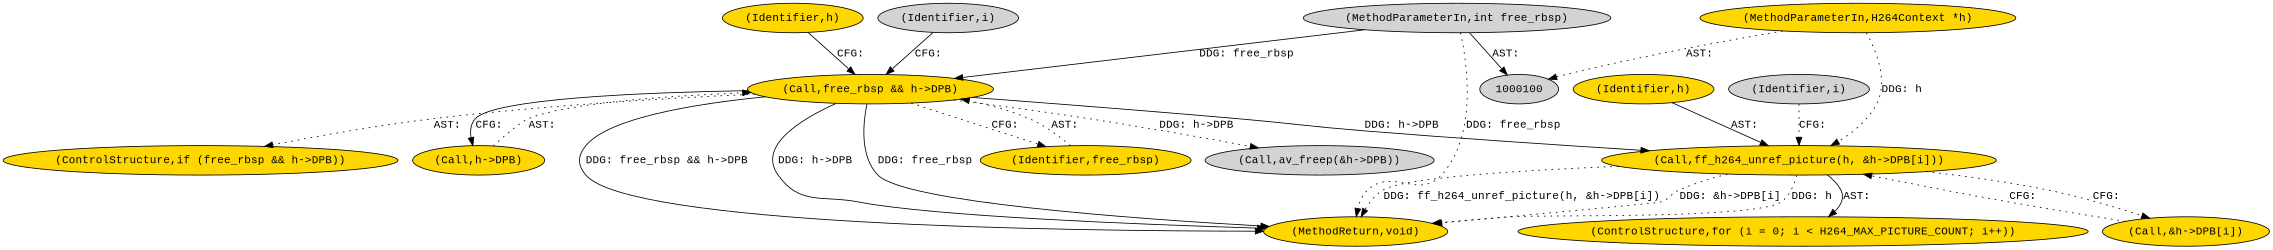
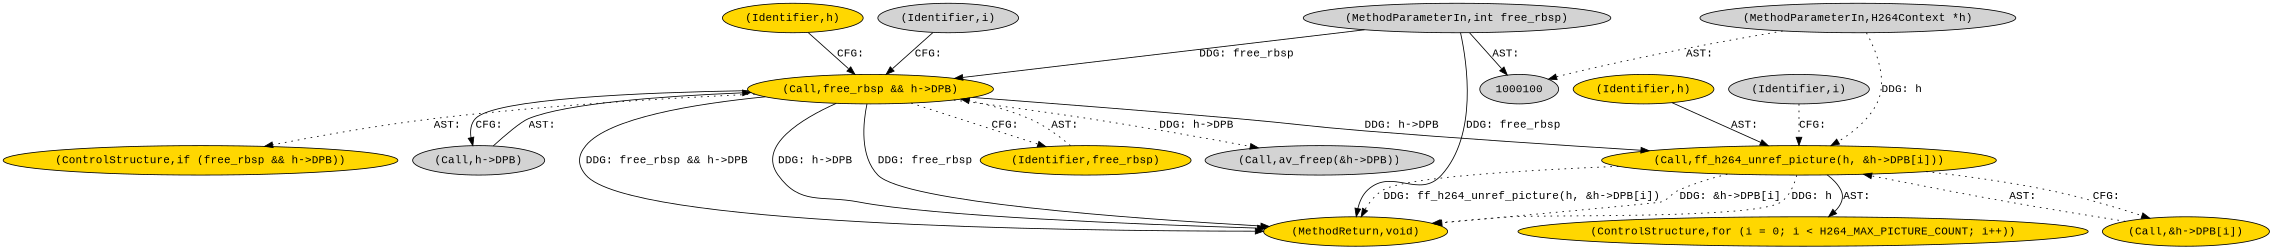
node "(MethodParameterIn,H264Context *h)": fillcolor gold -> lightgrey
edge "(Call,h->DPB)" -> "(Call,free_rbsp && h->DPB)": style dotted -> solid
edge "(MethodParameterIn,int free_rbsp)" -> "(MethodReturn,void)": style dotted -> solid
node "(Call,h->DPB)": fillcolor gold -> lightgrey
edge "(Call,&h->DPB[i])" -> "(Call,ff_h264_unref_picture(h, &h->DPB[i]))": label "CFG: " -> "AST: "
